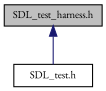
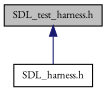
node "SDL_test.h": label "SDL_test.h" -> "SDL_harness.h"
